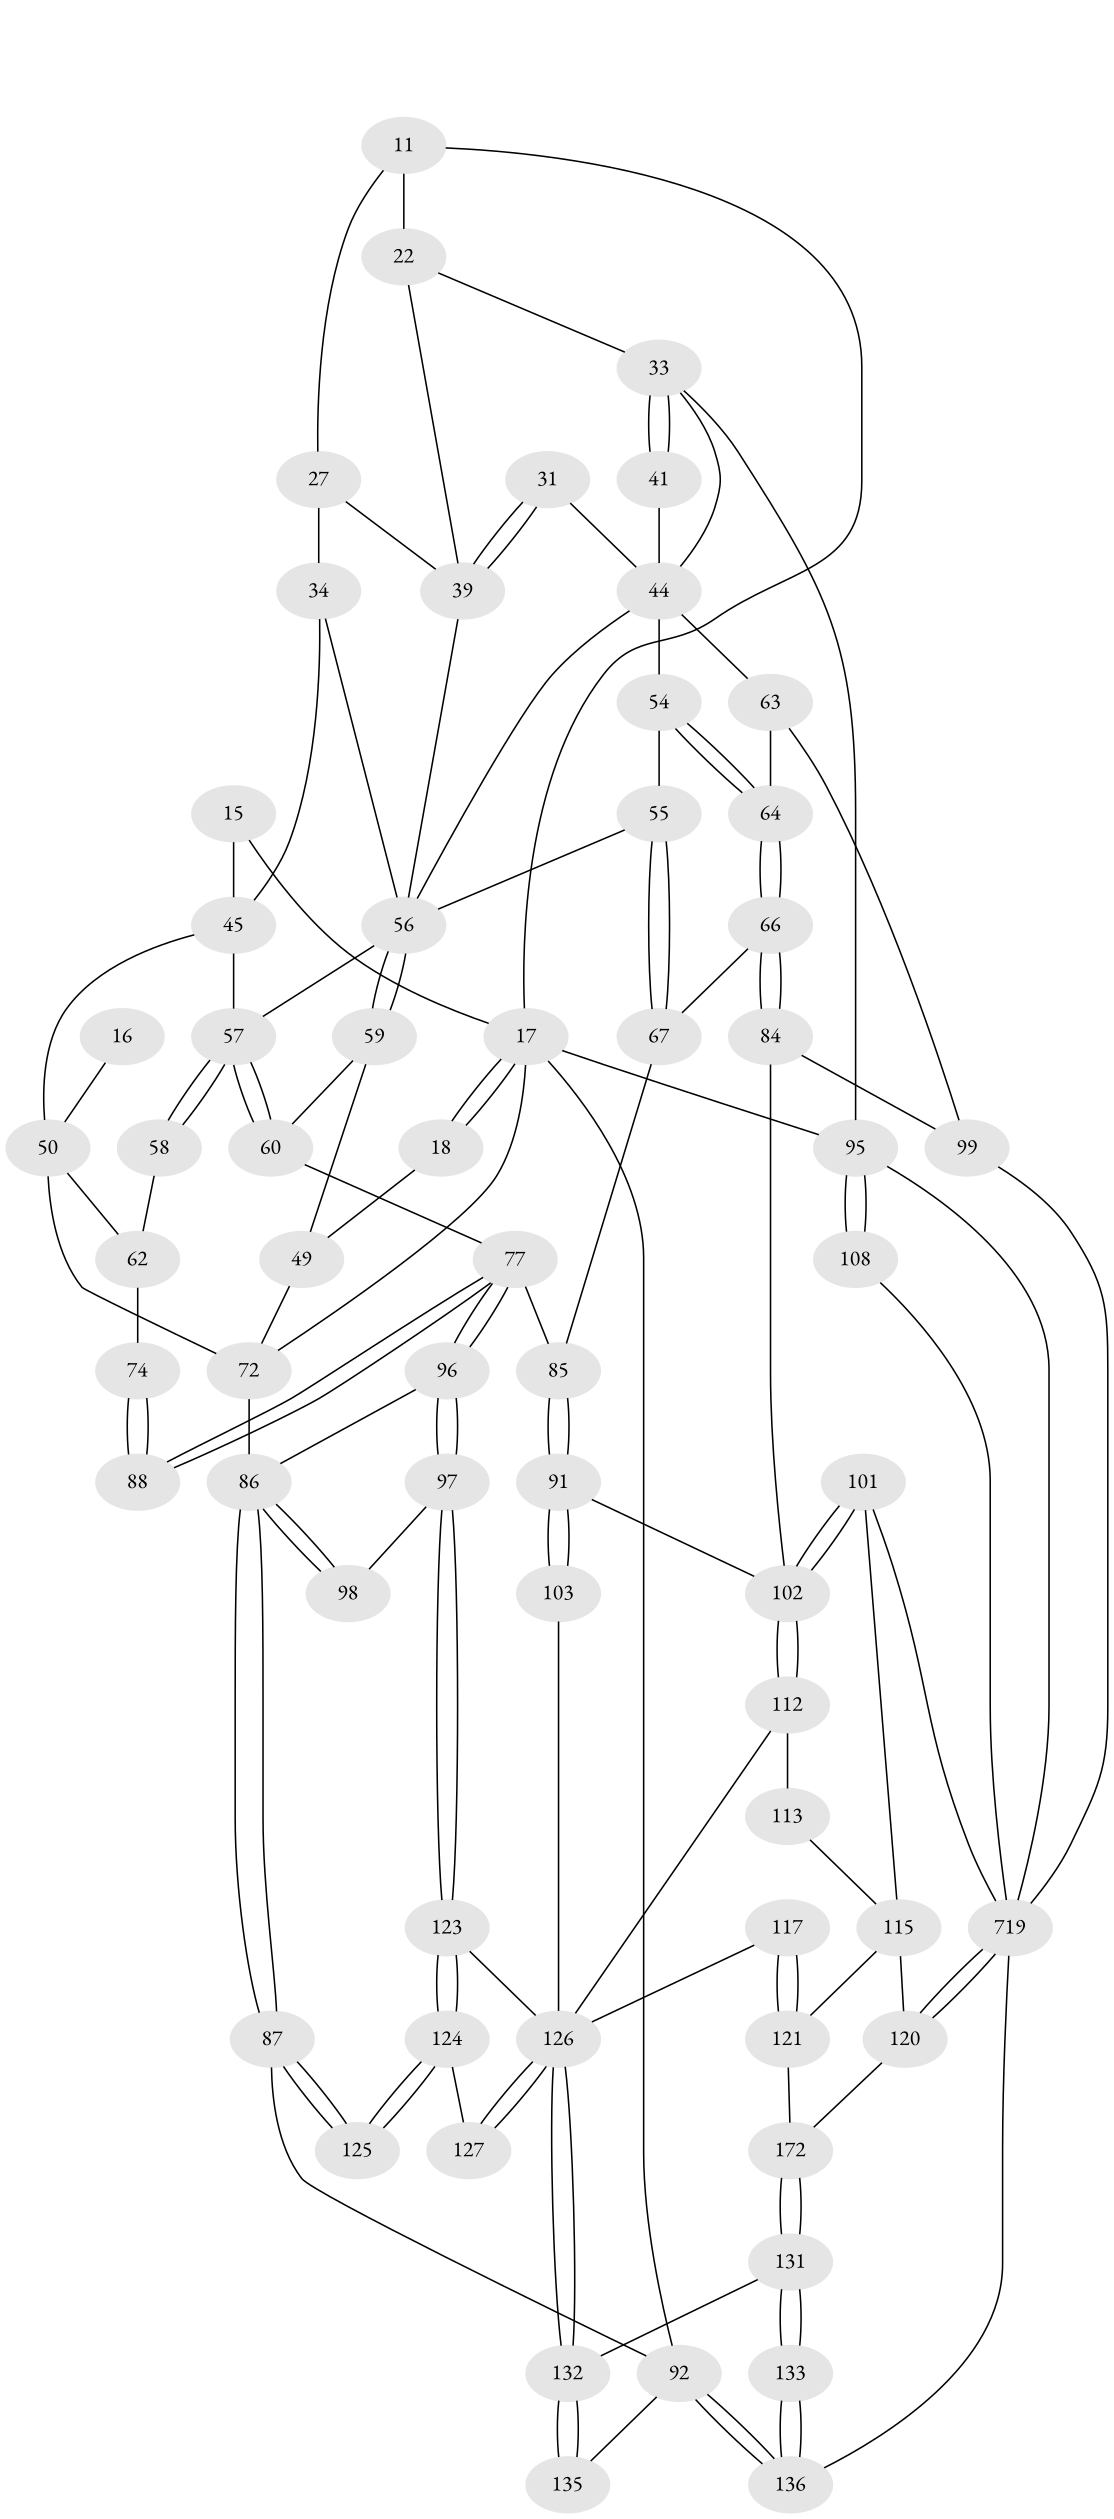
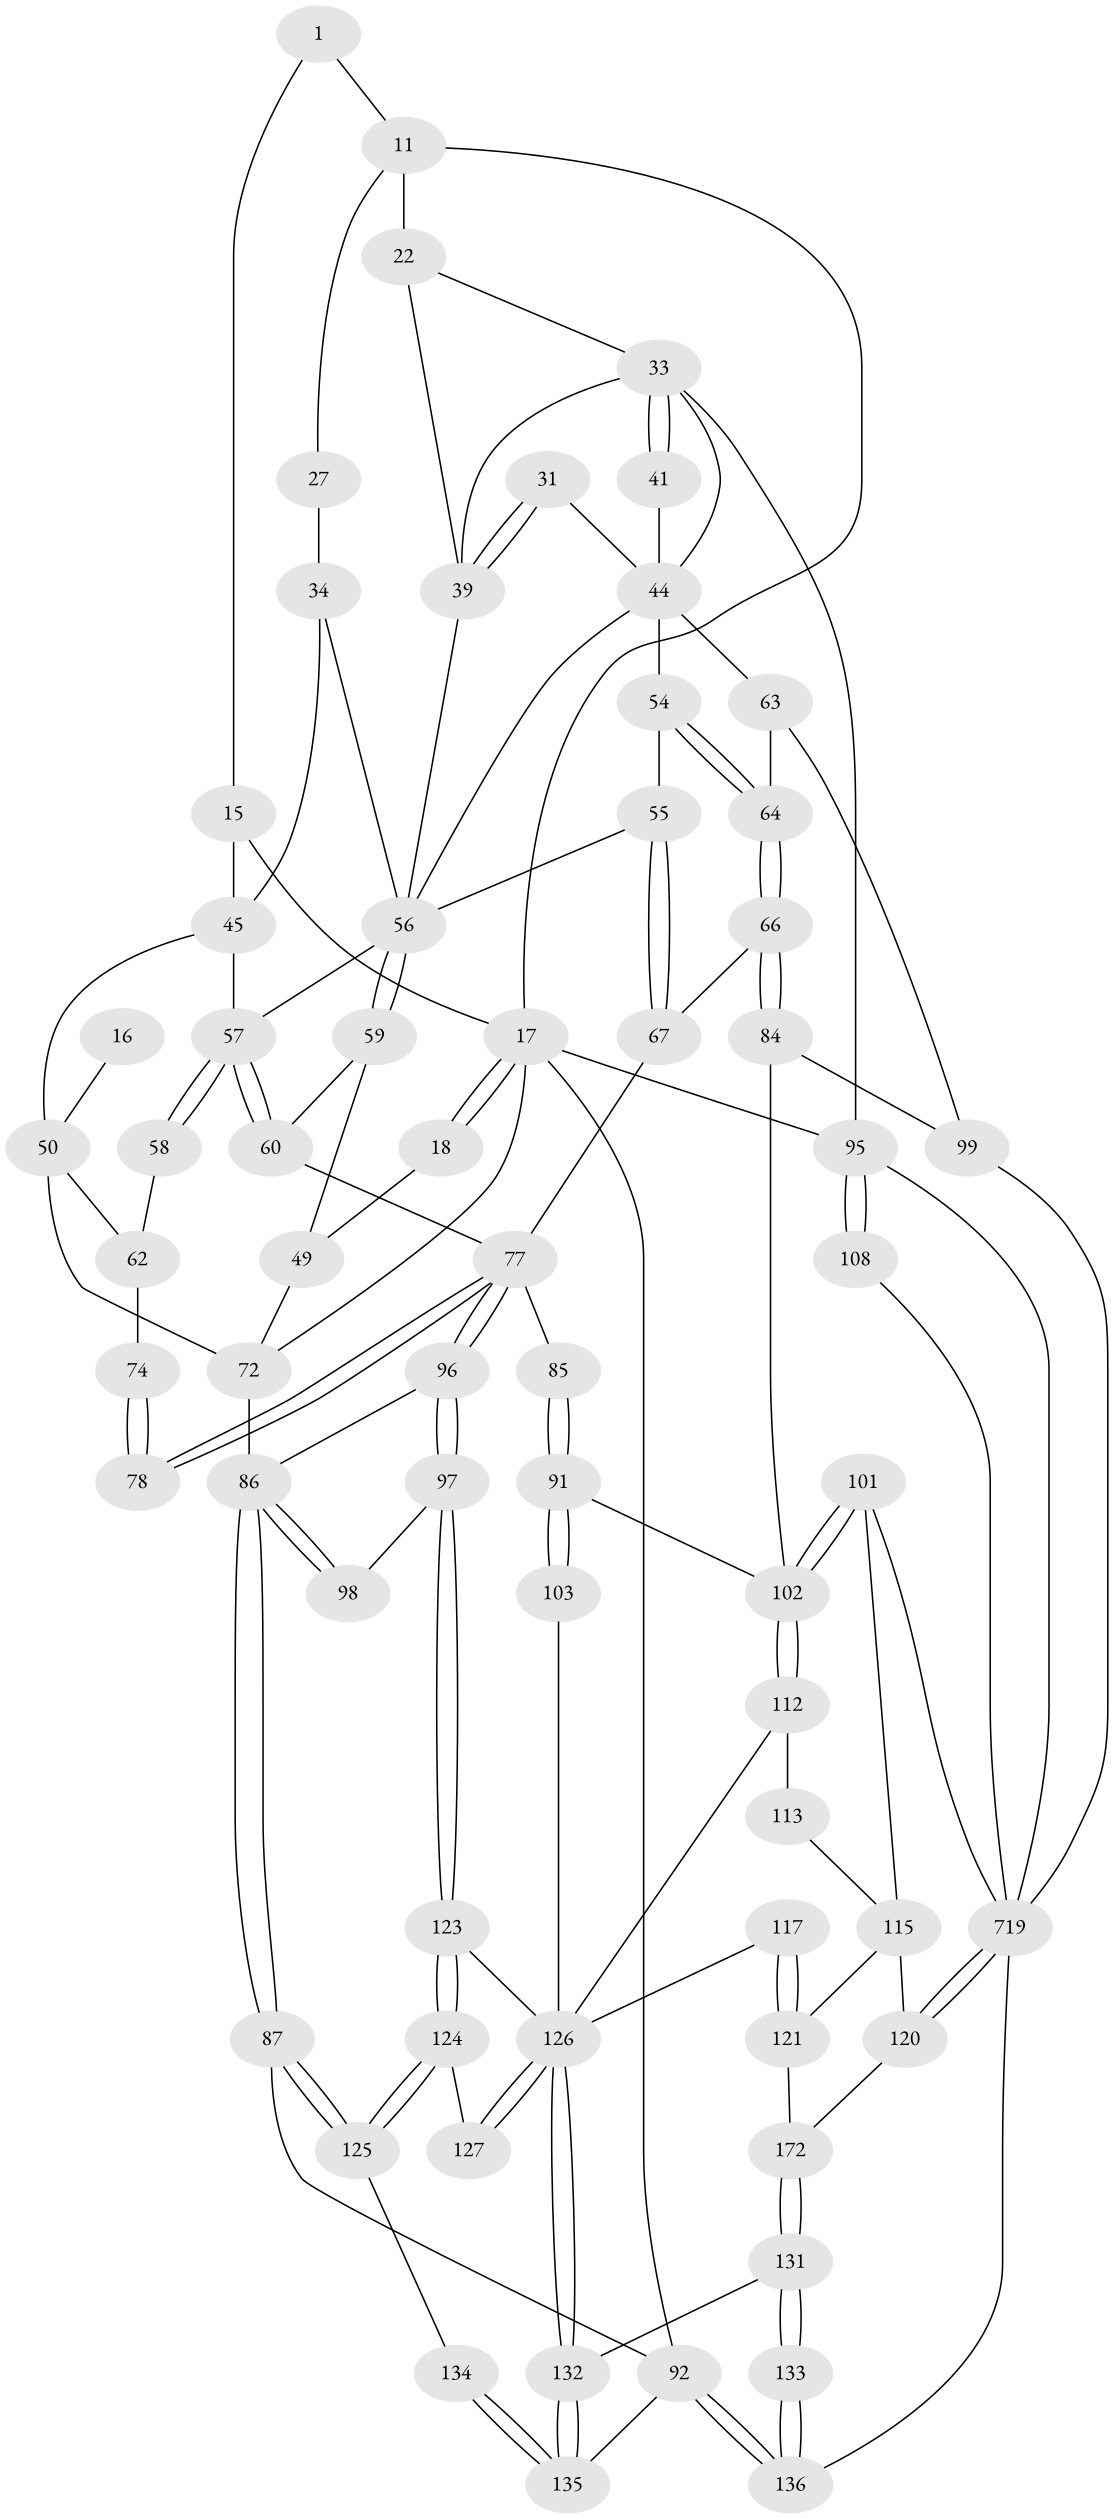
node "1": added
edge "27" -- "39": now "33" -- "39"
edge "67" -- "85": now "67" -- "77"
node "88": label "88" -> "78"
node "134": added
